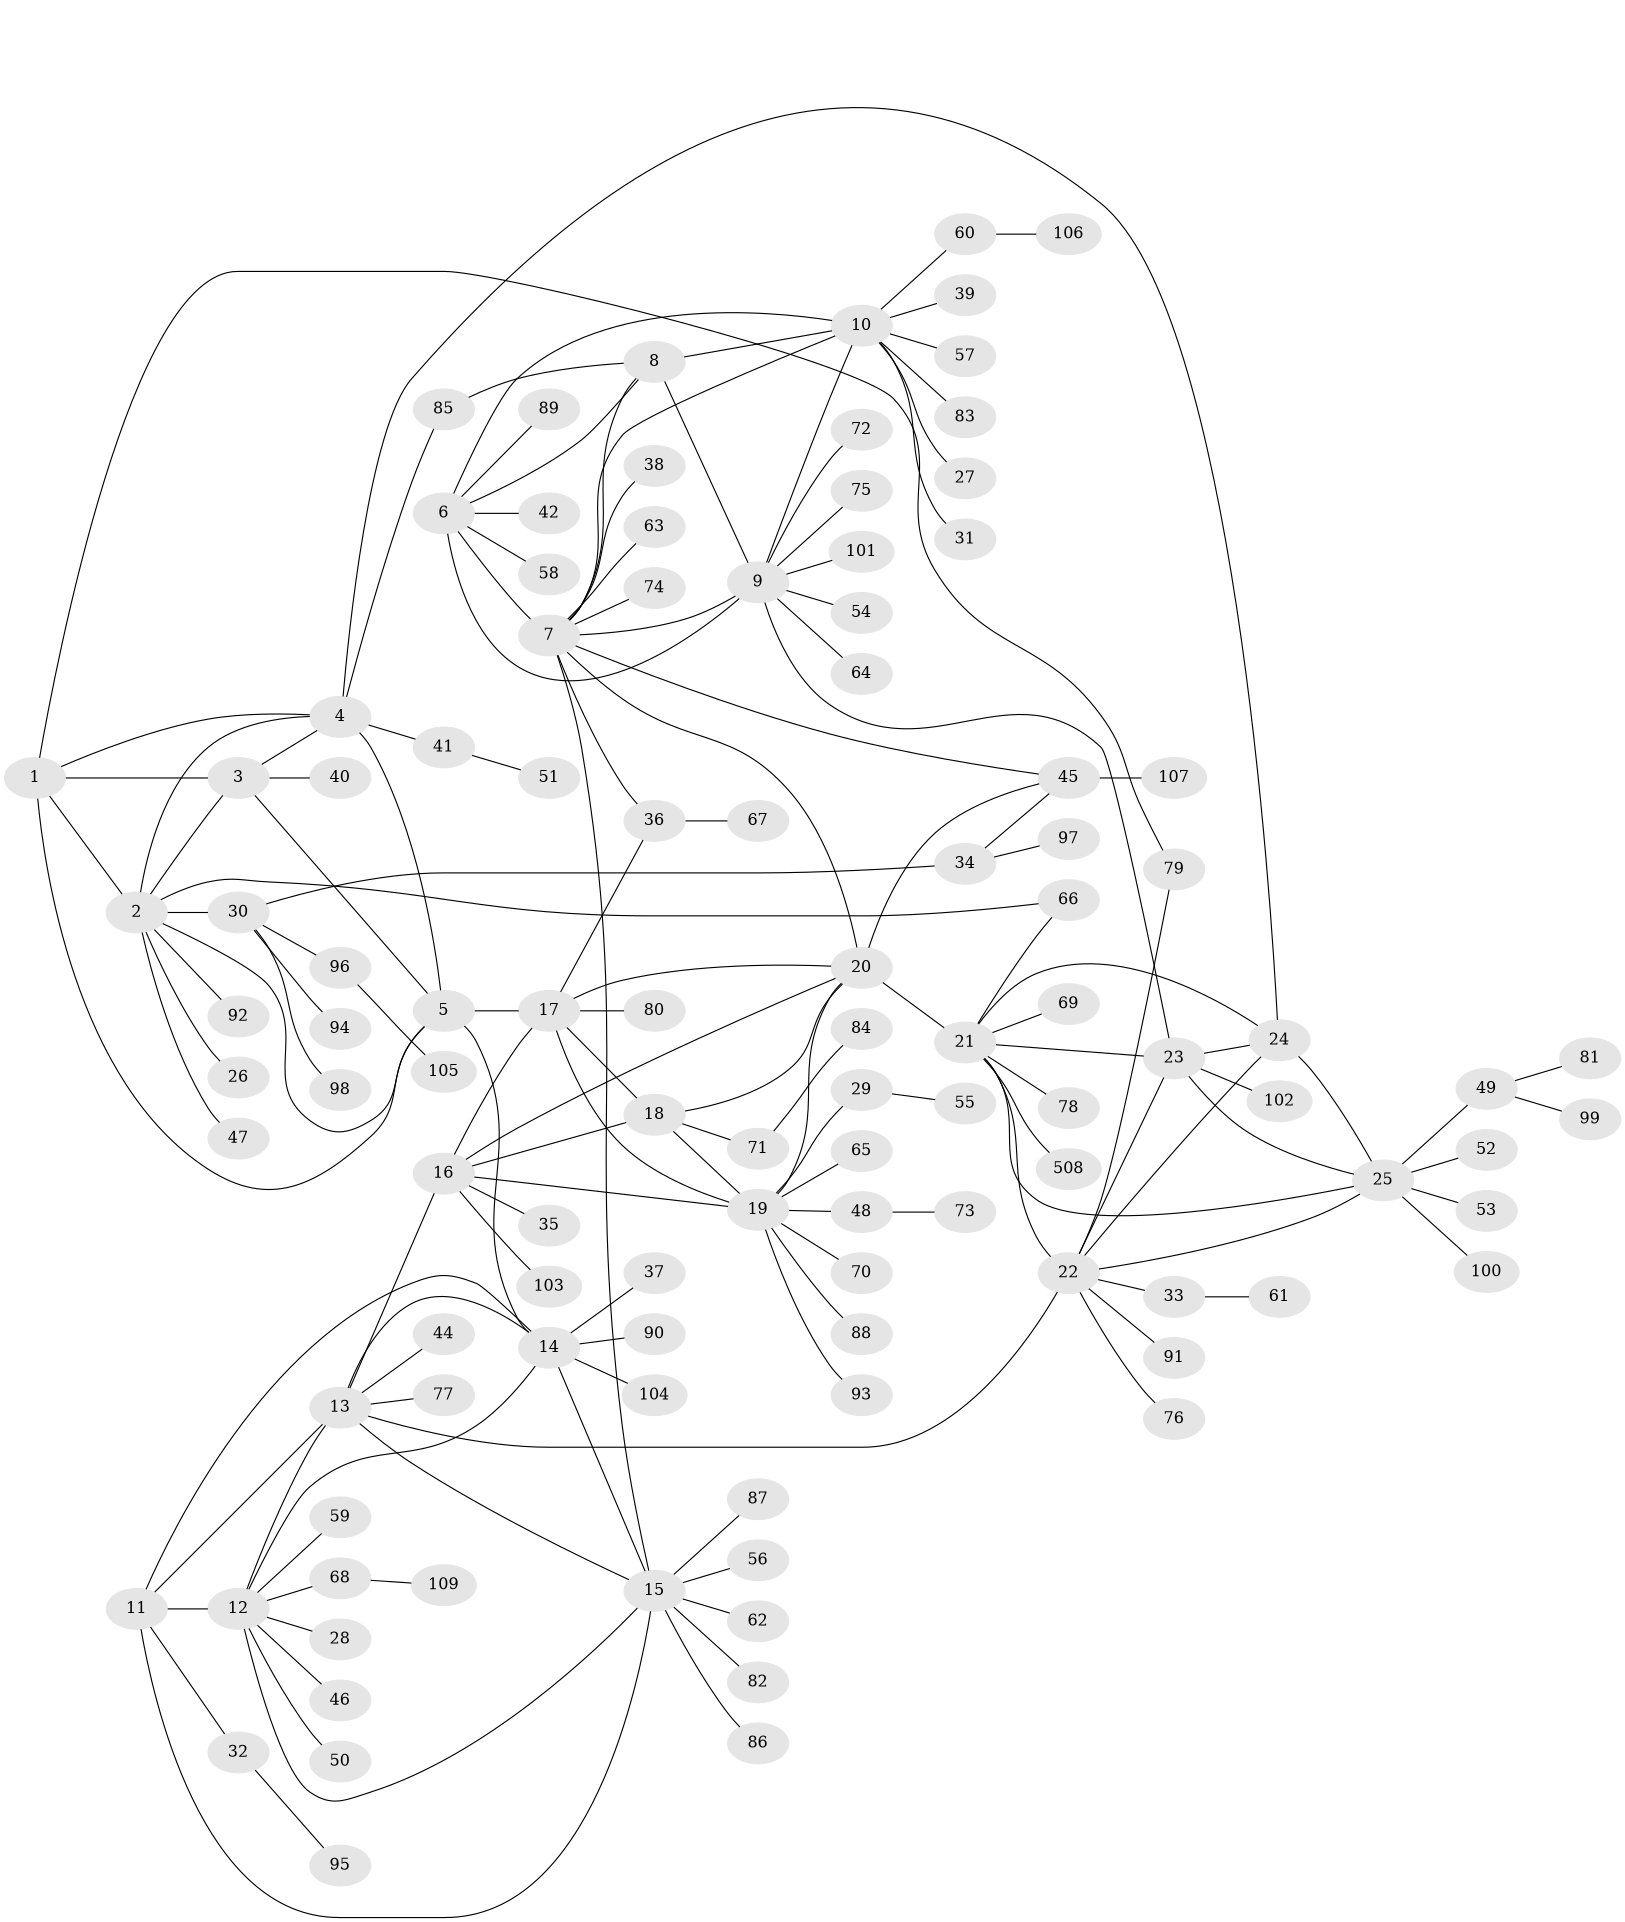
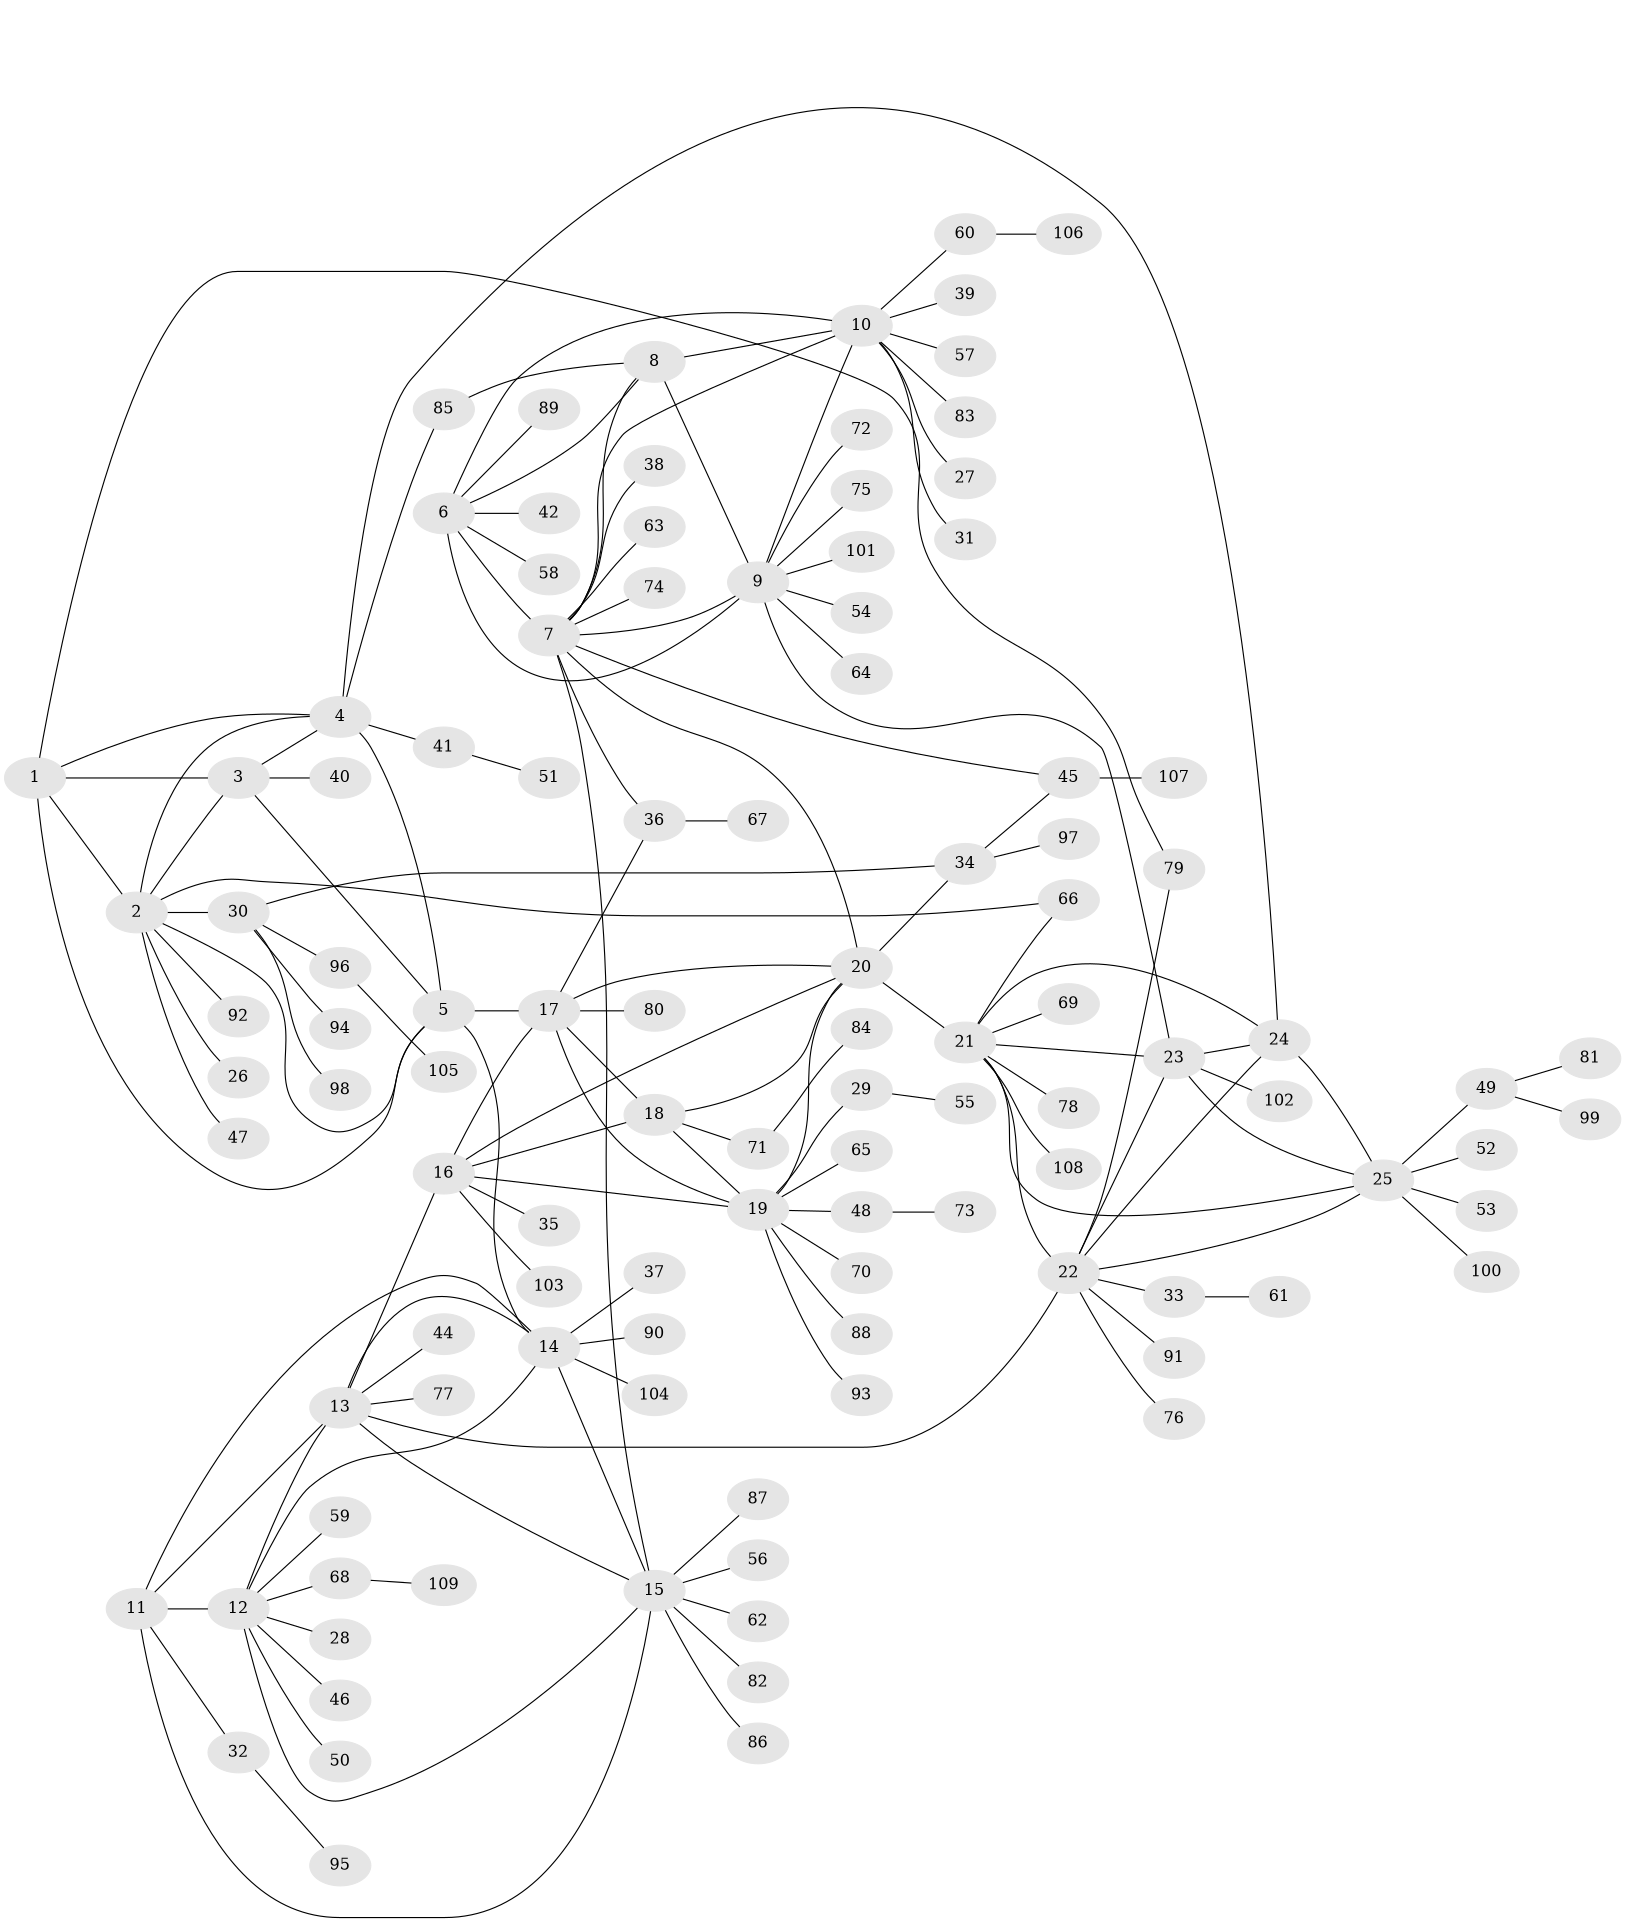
edge "45" -- "20": now "34" -- "20"
node "508": label "508" -> "108"
